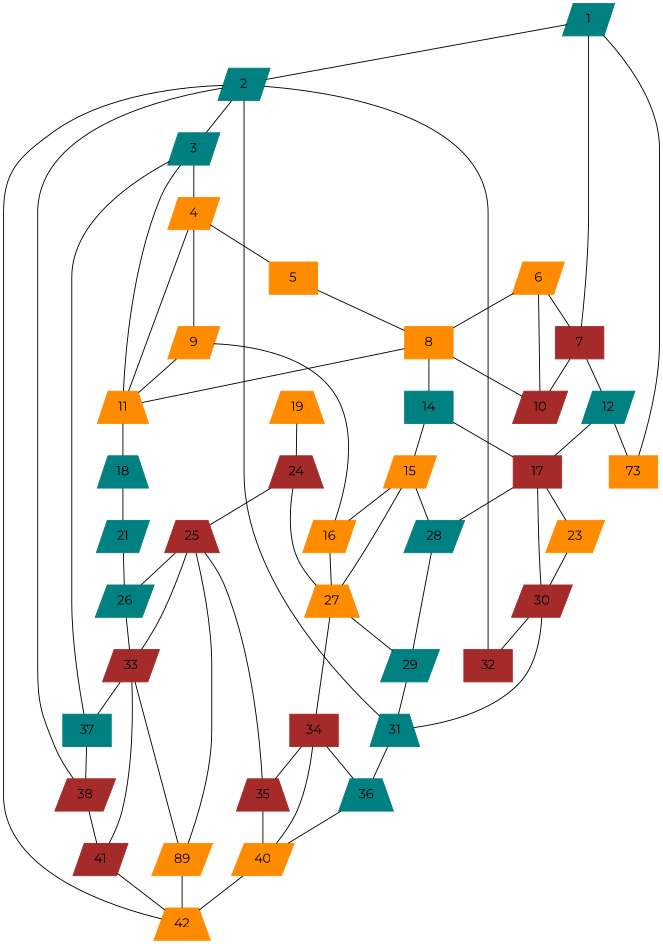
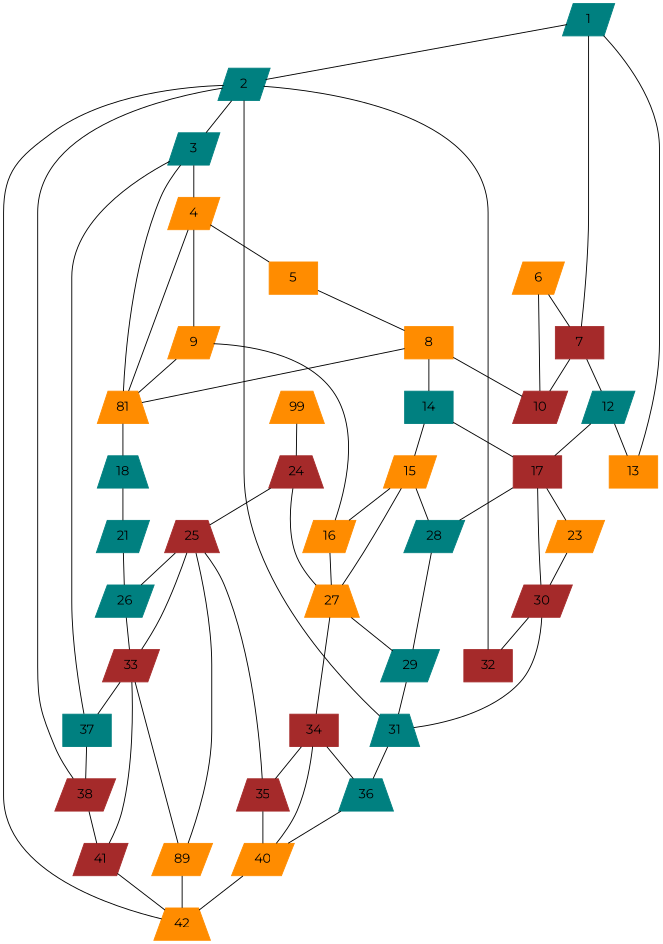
edge "6" -- "8": removed
node "11": label "11" -> "81"
node "19": label "19" -> "99"
node "73": label "73" -> "13"
